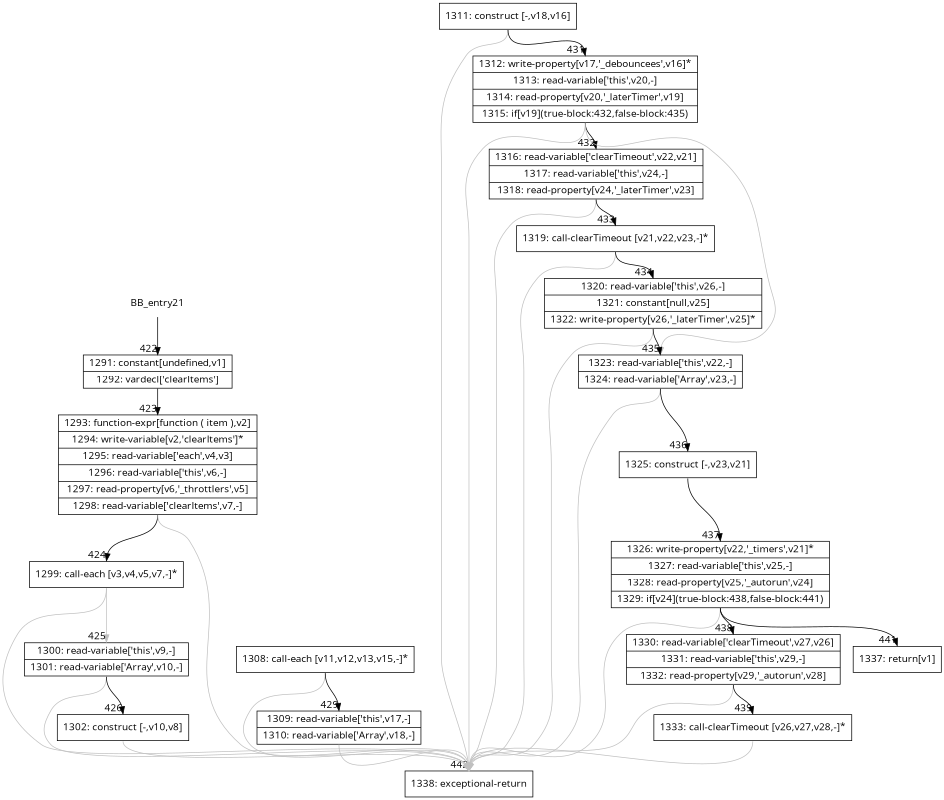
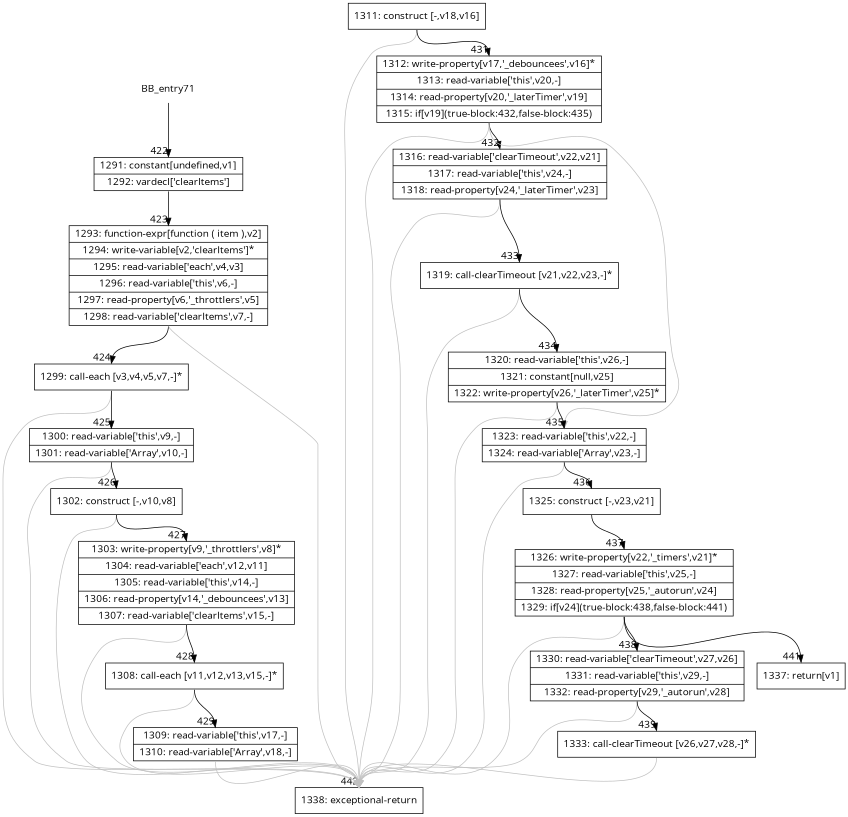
node "BB_entry21": label "BB_entry21" -> "BB_entry71"
node "1303: write-property[v9,'_throttlers',v8]*": added
edge "1299: call-each [v3,v4,v5,v7,-]*" -> "1300: read-variable['this',v9,-]": color gray -> black
